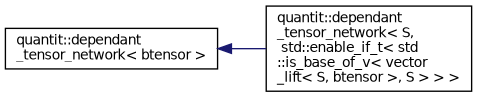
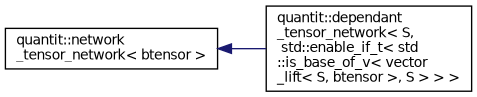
node "quantit::dependant _tensor_network< btensor >": label "quantit::dependant _tensor_network< btensor >" -> "quantit::network _tensor_network< btensor >"
